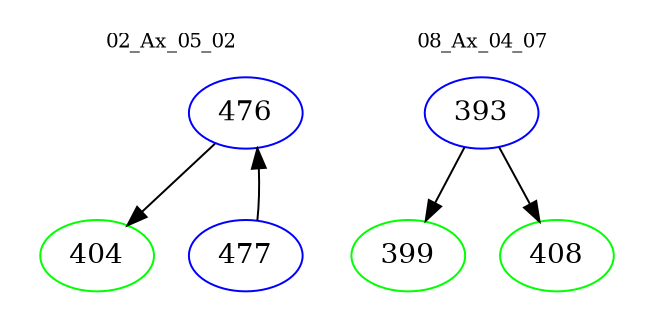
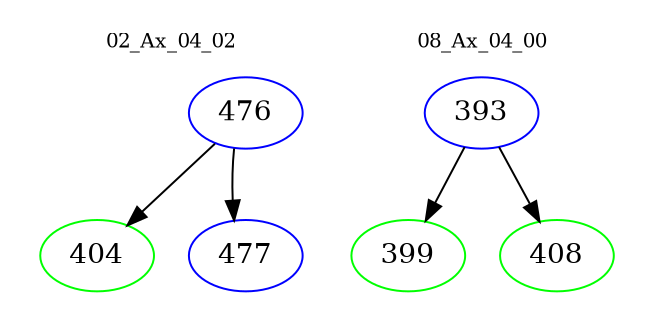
cluster "02_Ax_05_02": label "02_Ax_05_02" -> "02_Ax_04_02"
cluster "08_Ax_04_07": label "08_Ax_04_07" -> "08_Ax_04_00"
edge "477" -> "476": reversed
